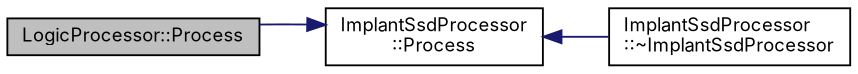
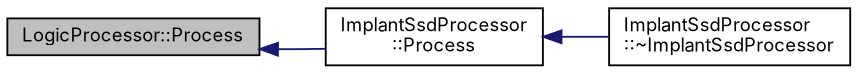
edge "LogicProcessor::Process" -> "ImplantSsdProcessor ::Process": reversed
